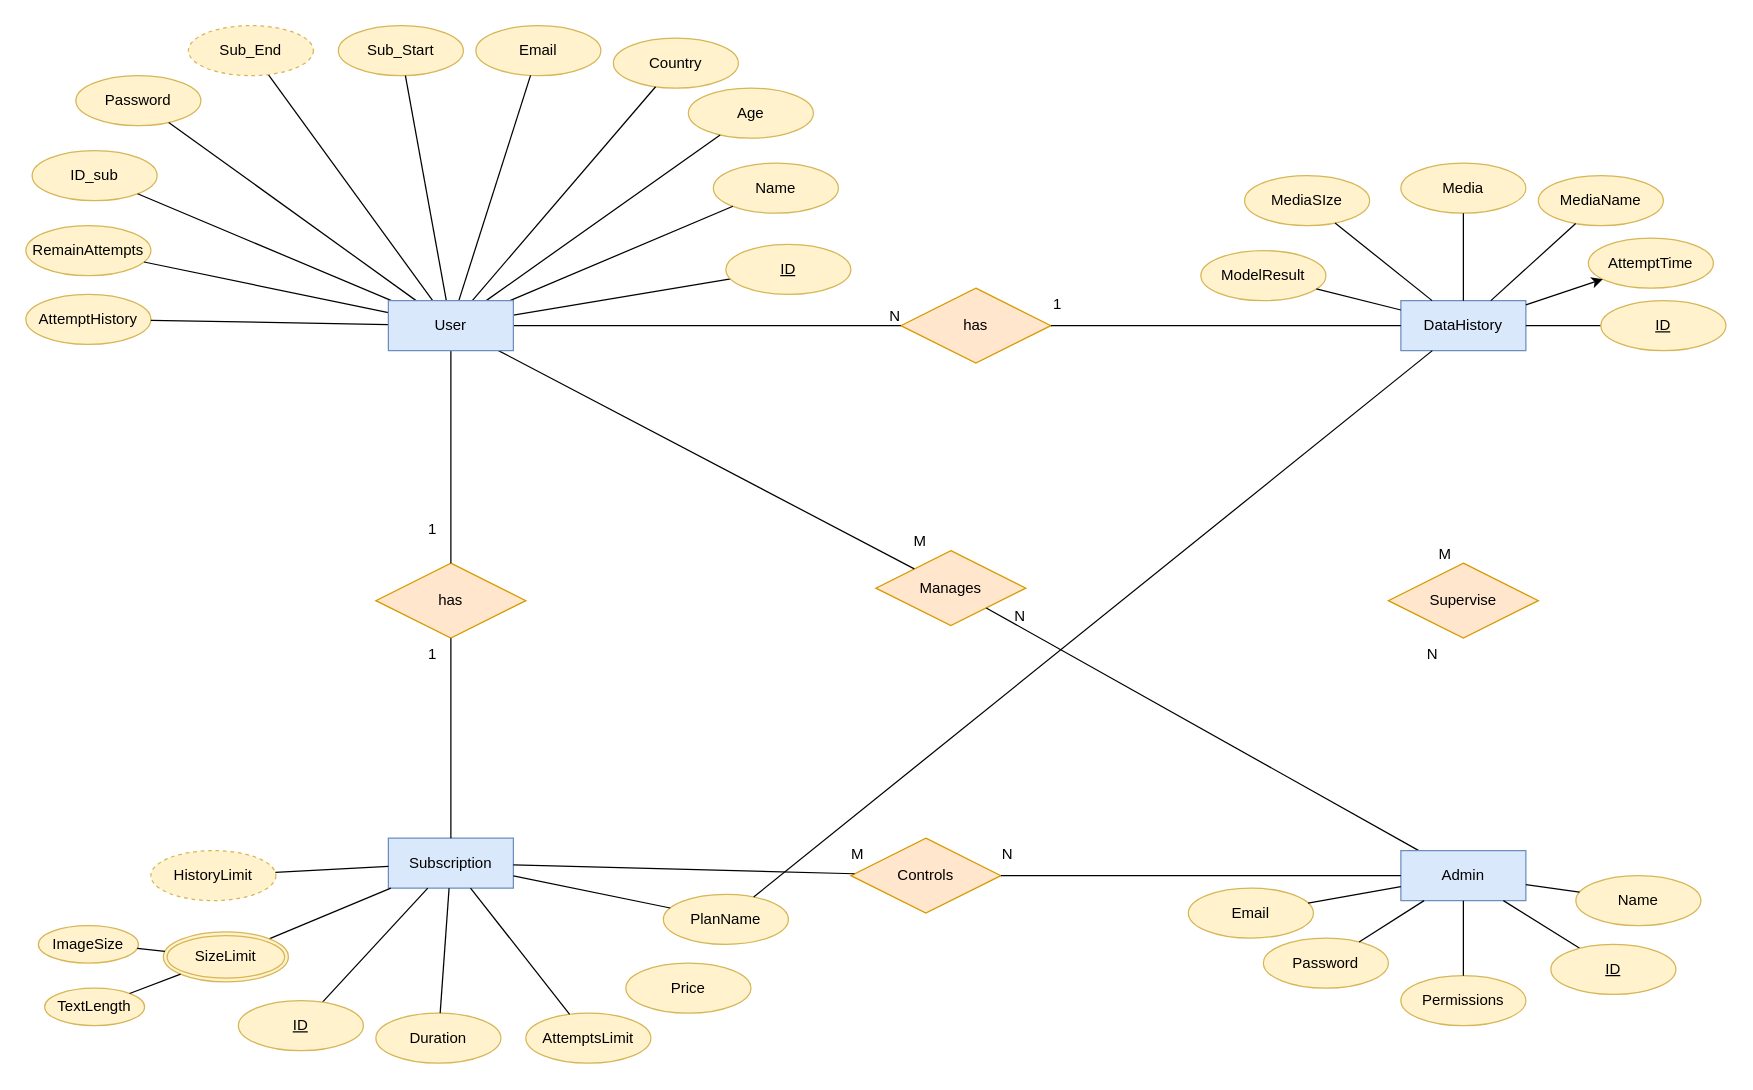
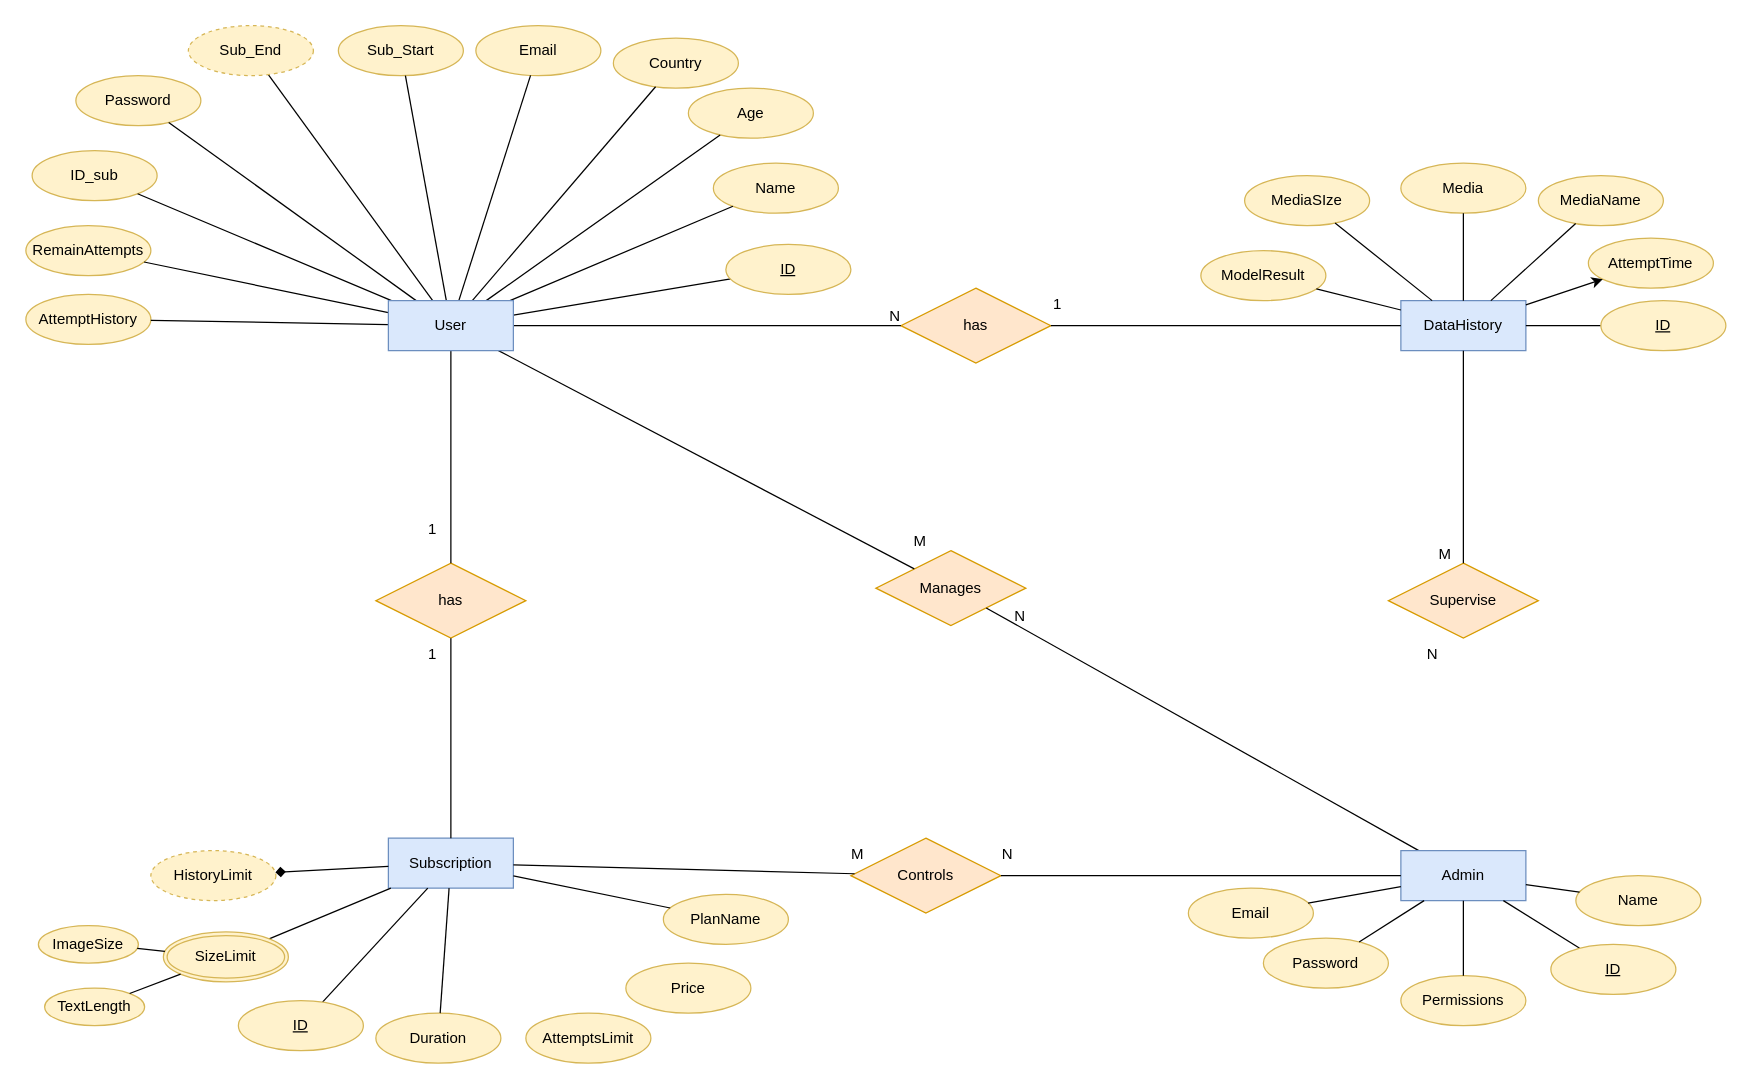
edge "DataHistory" -- "PlanName": now "DataHistory" -- "Supervise"
edge "Subscription" -- "HistoryLimit": arrowhead none -> diamond
edge "Subscription" -- "AttemptsLimit": removed
